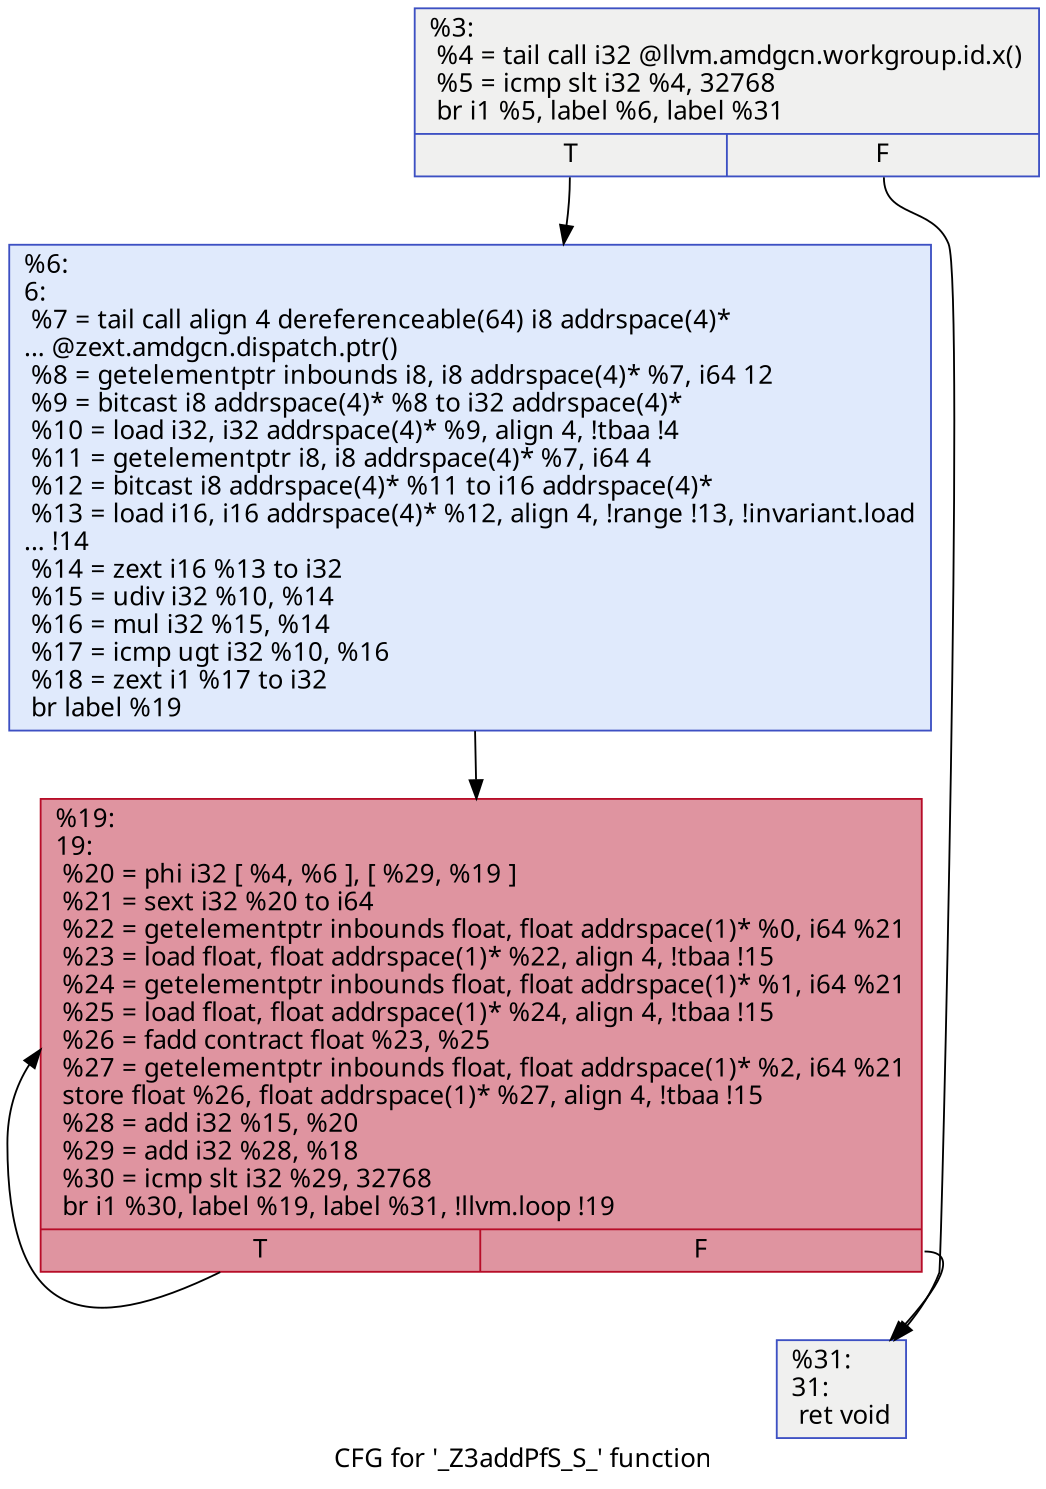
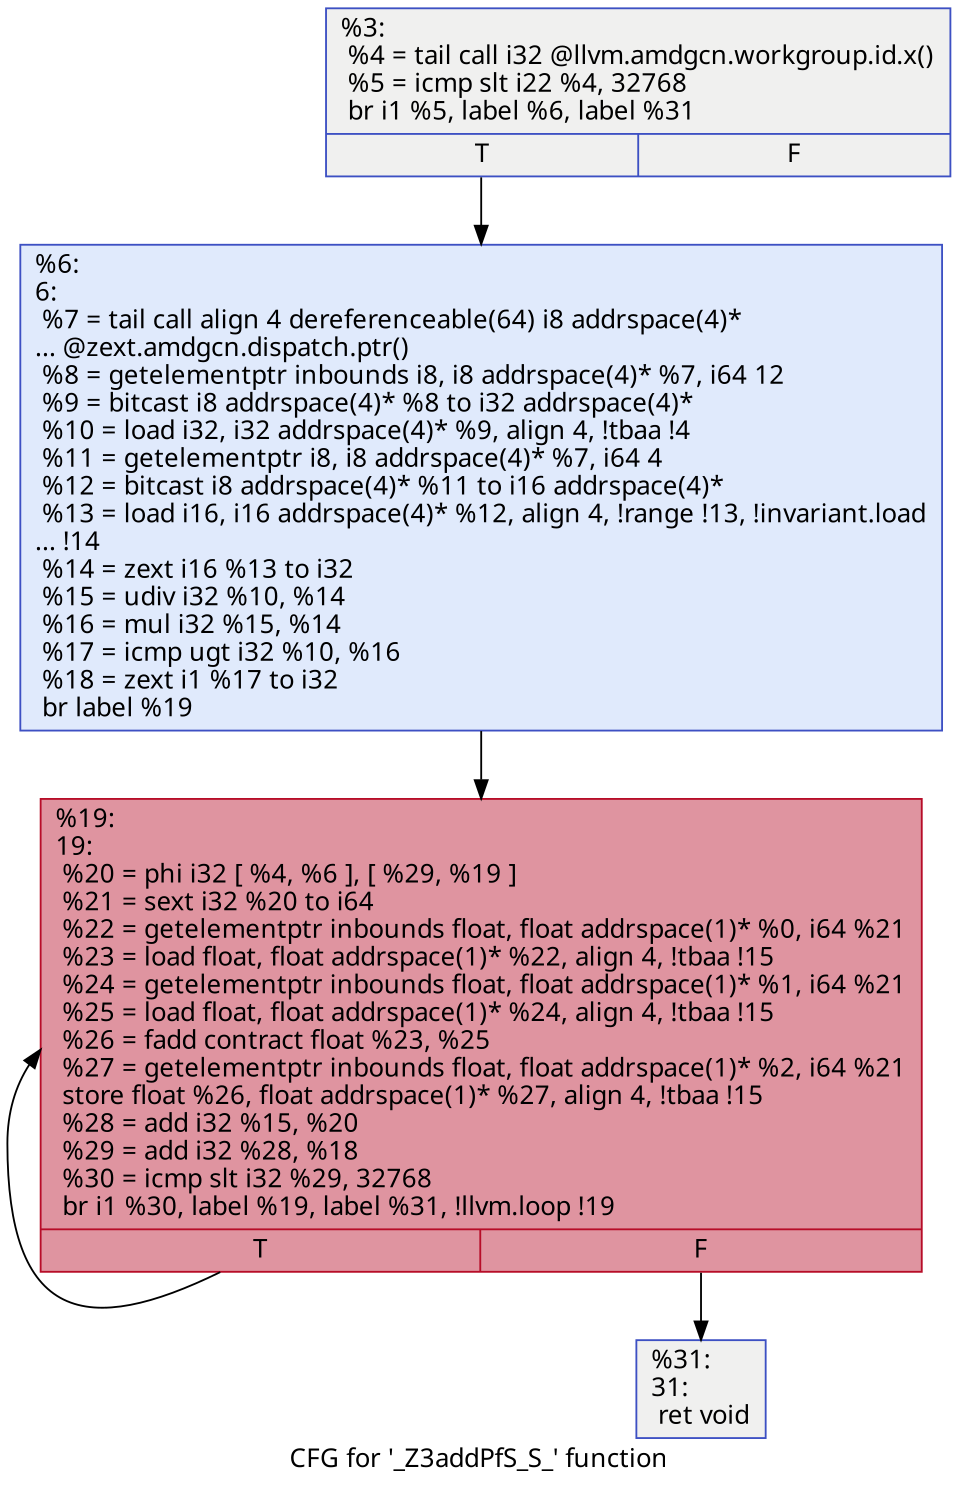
node "%3:": text "%5 = icmp slt i32 %4, 32768" -> "%5 = icmp slt i22 %4, 32768"
edge "%3:" -> "%31:": removed
